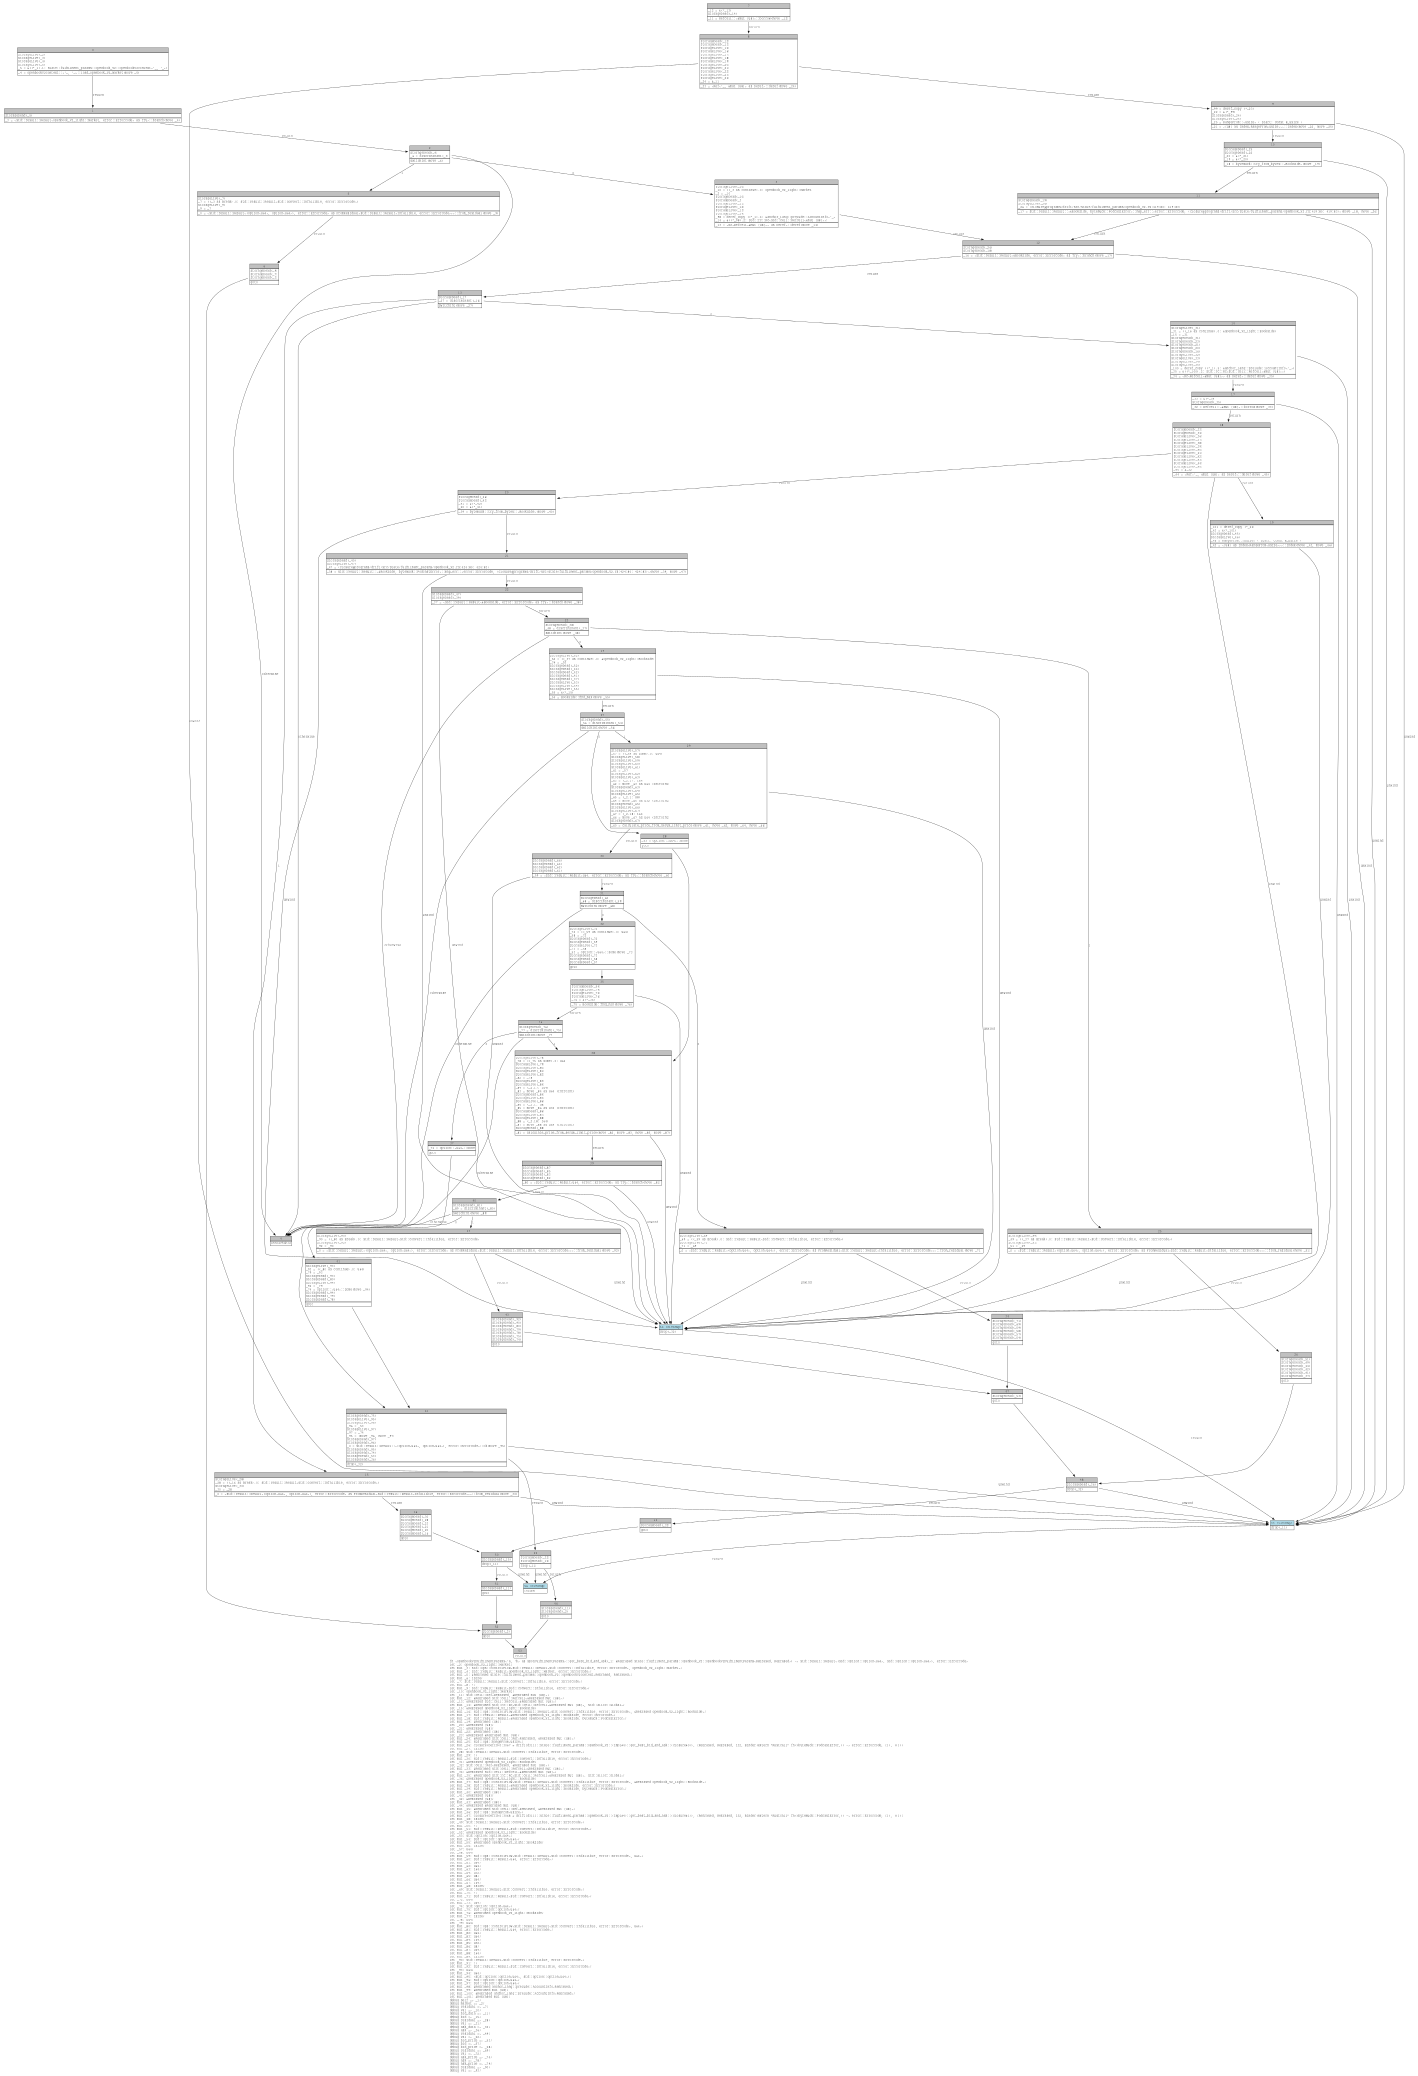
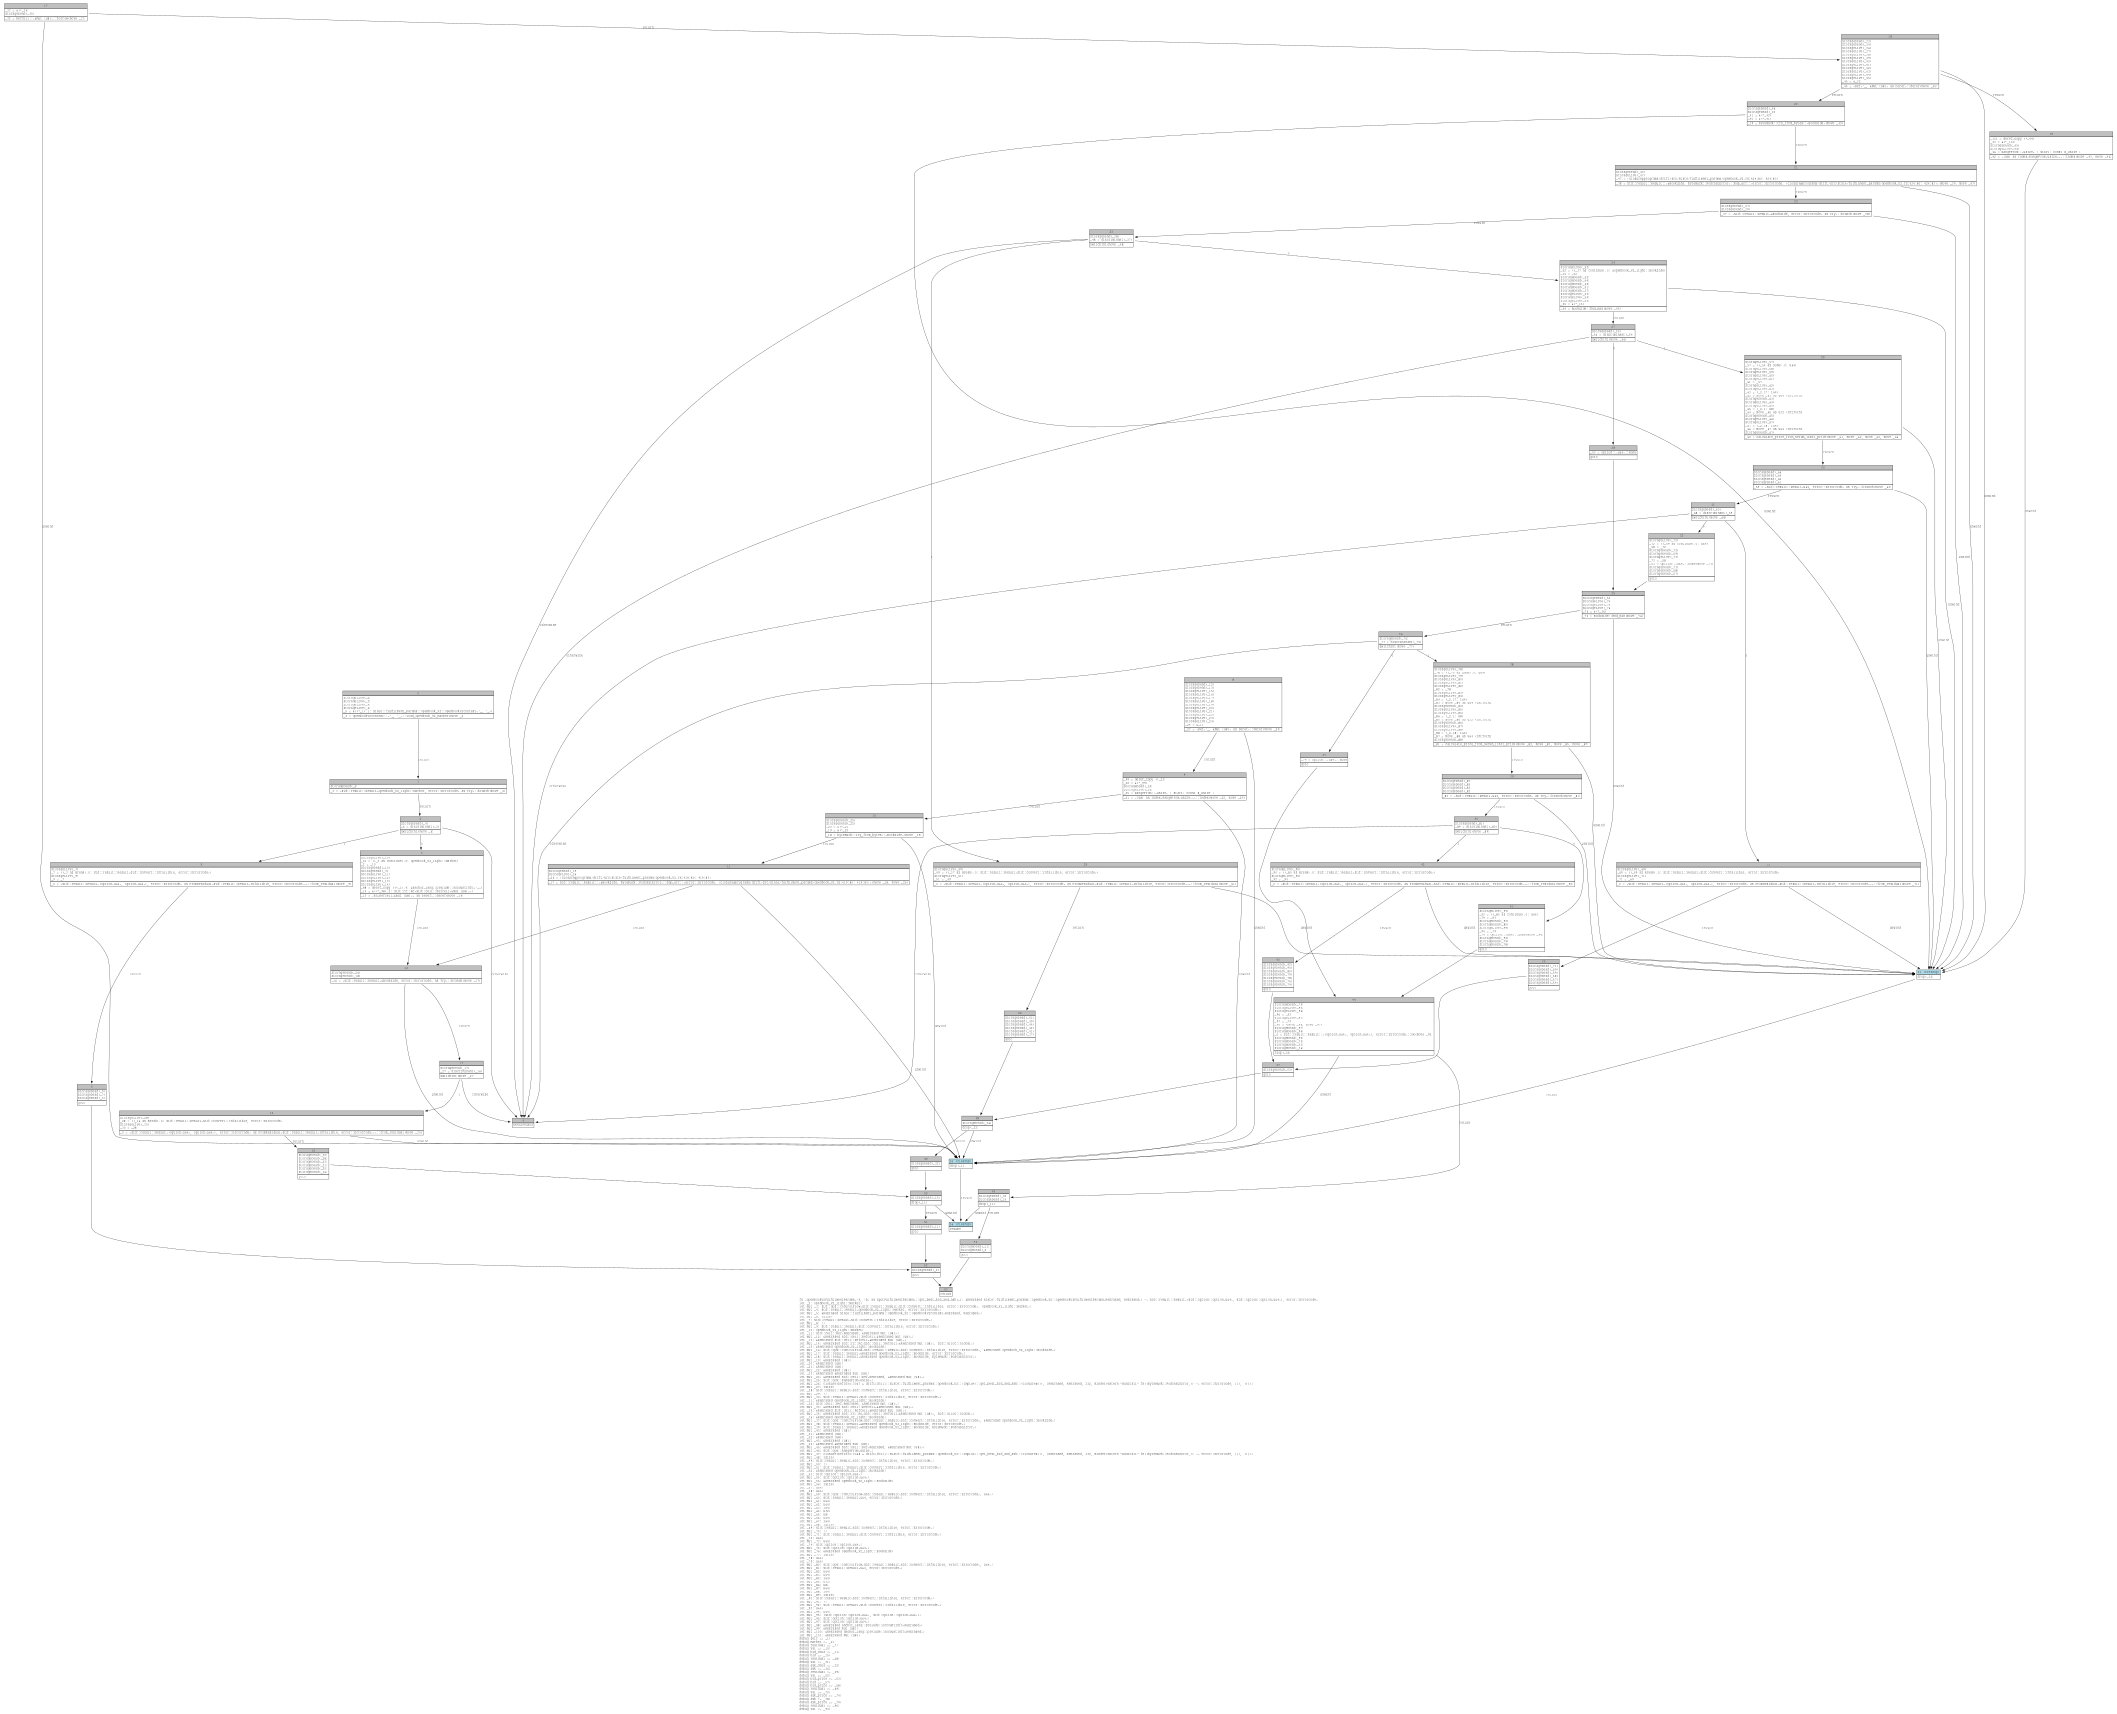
node "7": removed
node "14": removed
edge "28" -> "38": now "28" -> "35"
